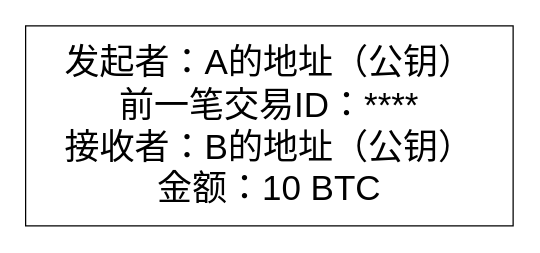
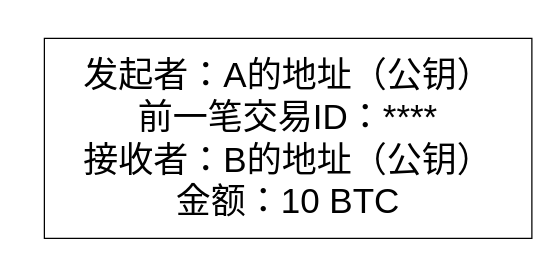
node "发起者：A的地址（公钥） 前一笔交易ID：**** 接收者：B的地址（公钥） 金额：10 BTC": moved (269, 126) -> (288, 138)
